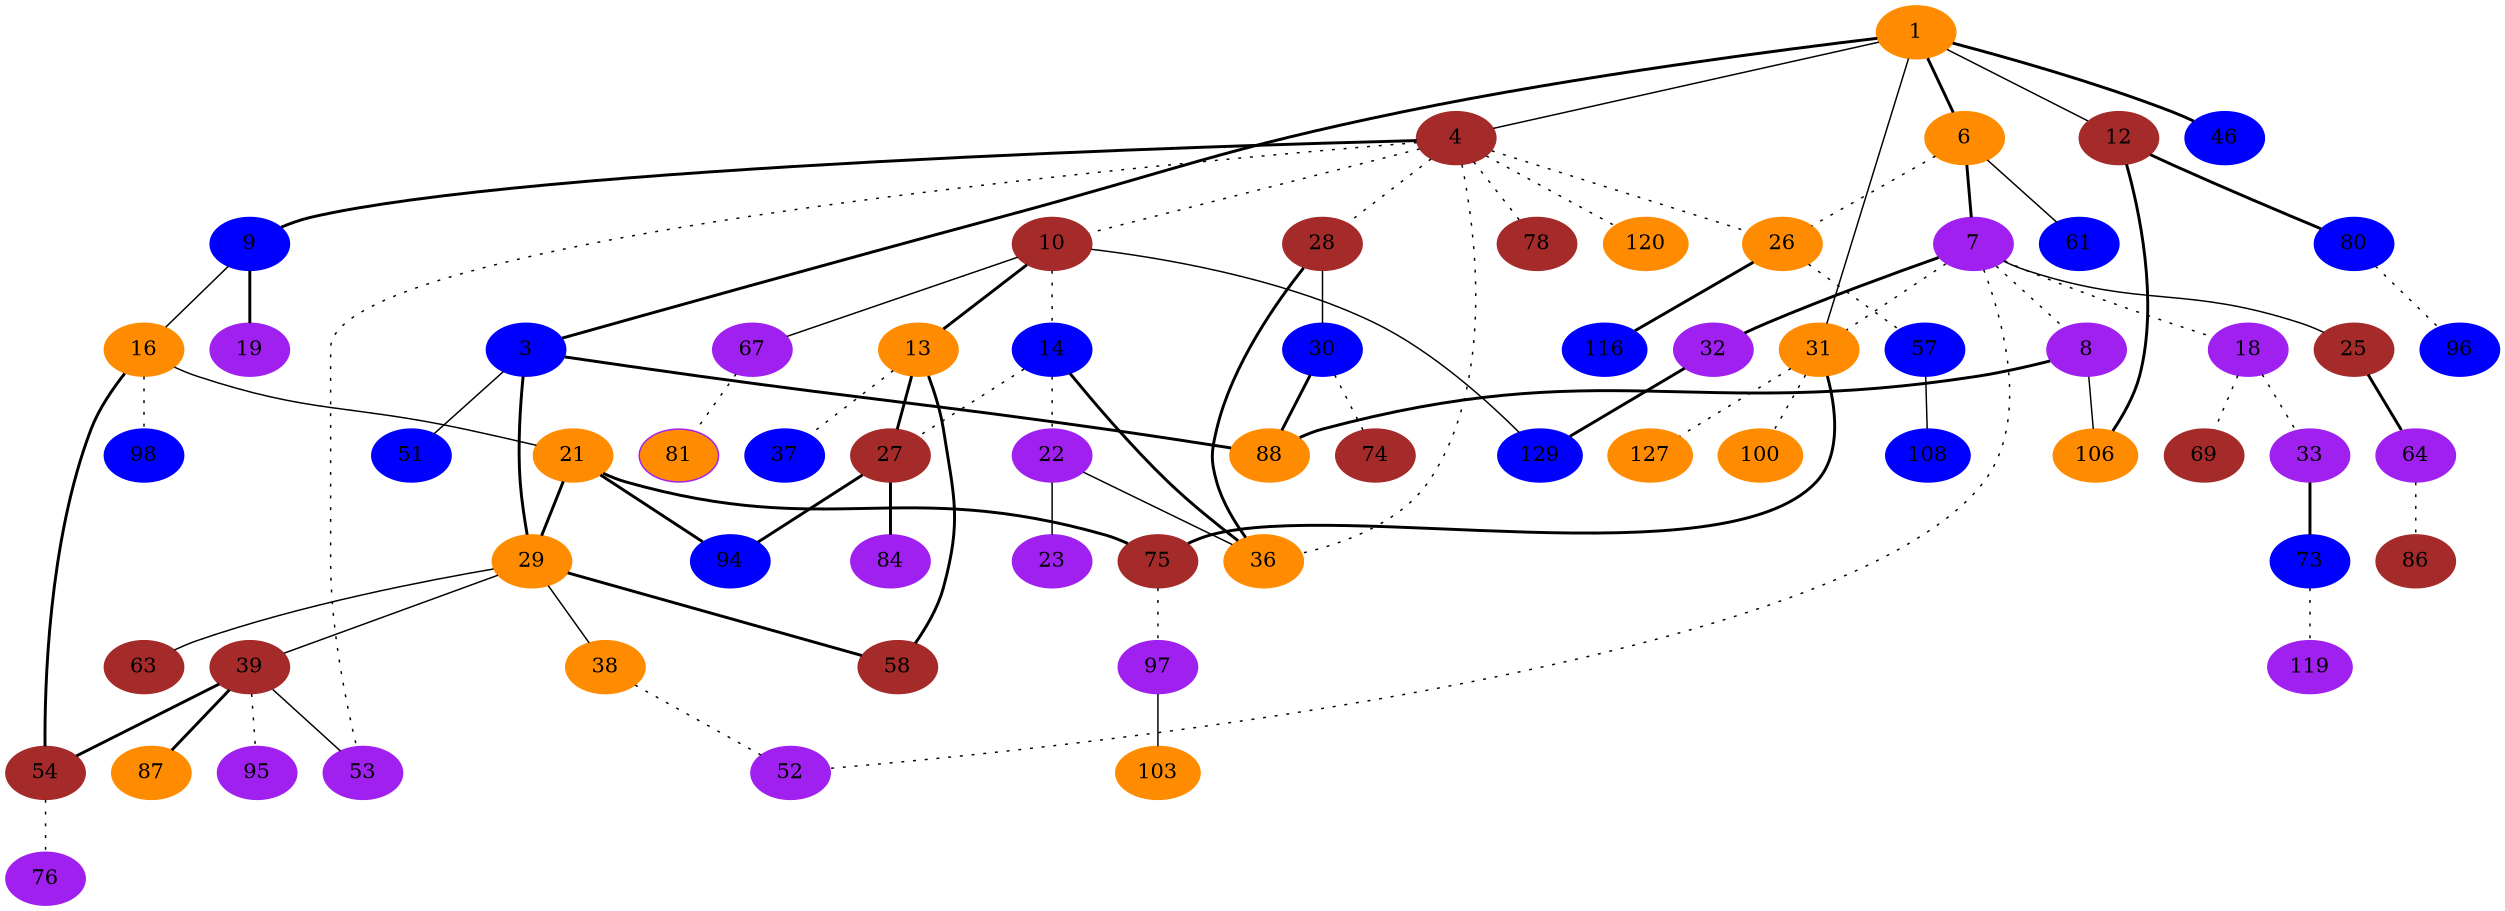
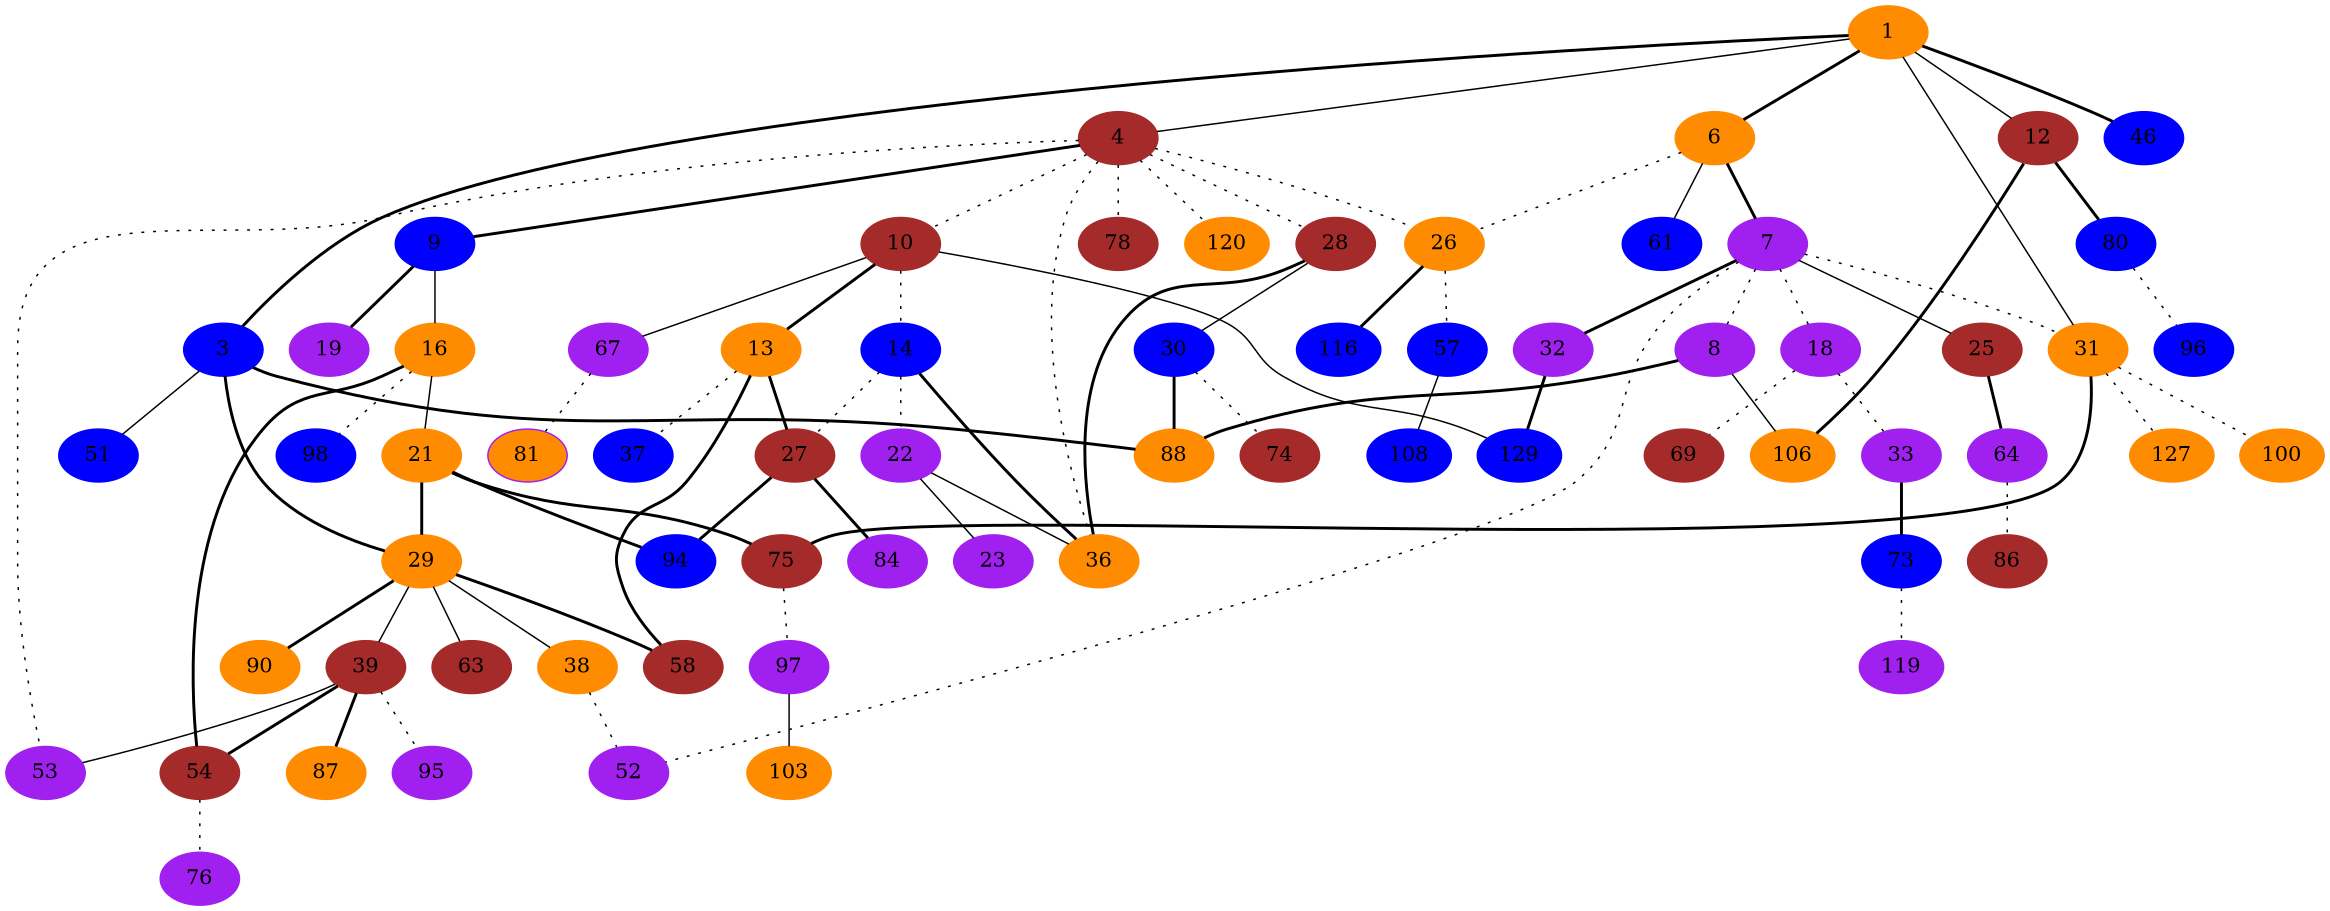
node "90": added
